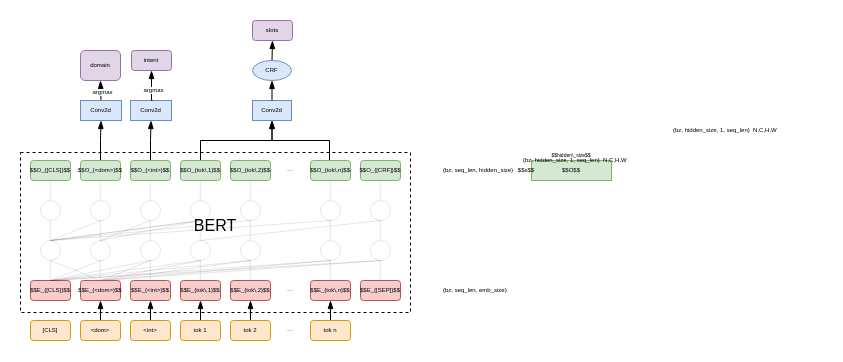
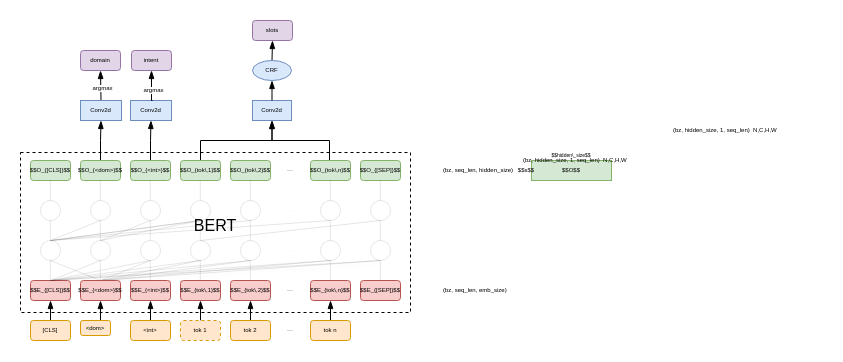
node "domain": size 40x30 -> 40x20
node "$$O_{[CRF]}$$": label "$$O_{[CRF]}$$" -> "$$O_{[SEP]}$$"
edge "[CLS]" -> "$$E_{[CLS]}$$": added
node "<dom>": size 40x20 -> 30x15
node "tok 1": style solid -> dashed
